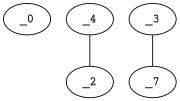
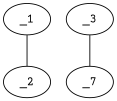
node "_0": removed
node "_4": label "_4" -> "_1"
